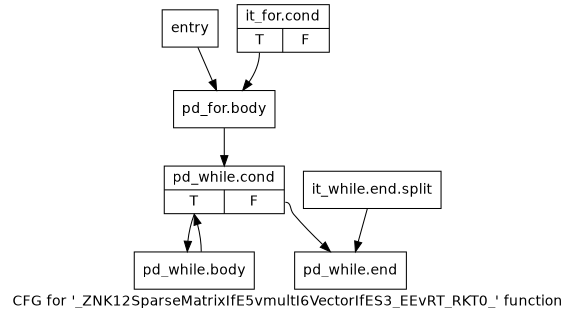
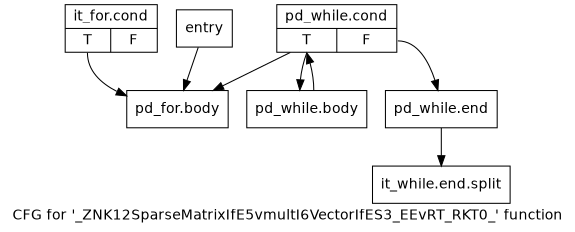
edge "pd_for.body" -> "pd_while.cond": reversed
edge "it_while.end.split" -> "pd_while.end": reversed
